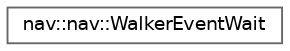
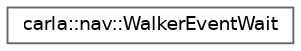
node "nav::nav::WalkerEventWait": label "nav::nav::WalkerEventWait" -> "carla::nav::WalkerEventWait"
